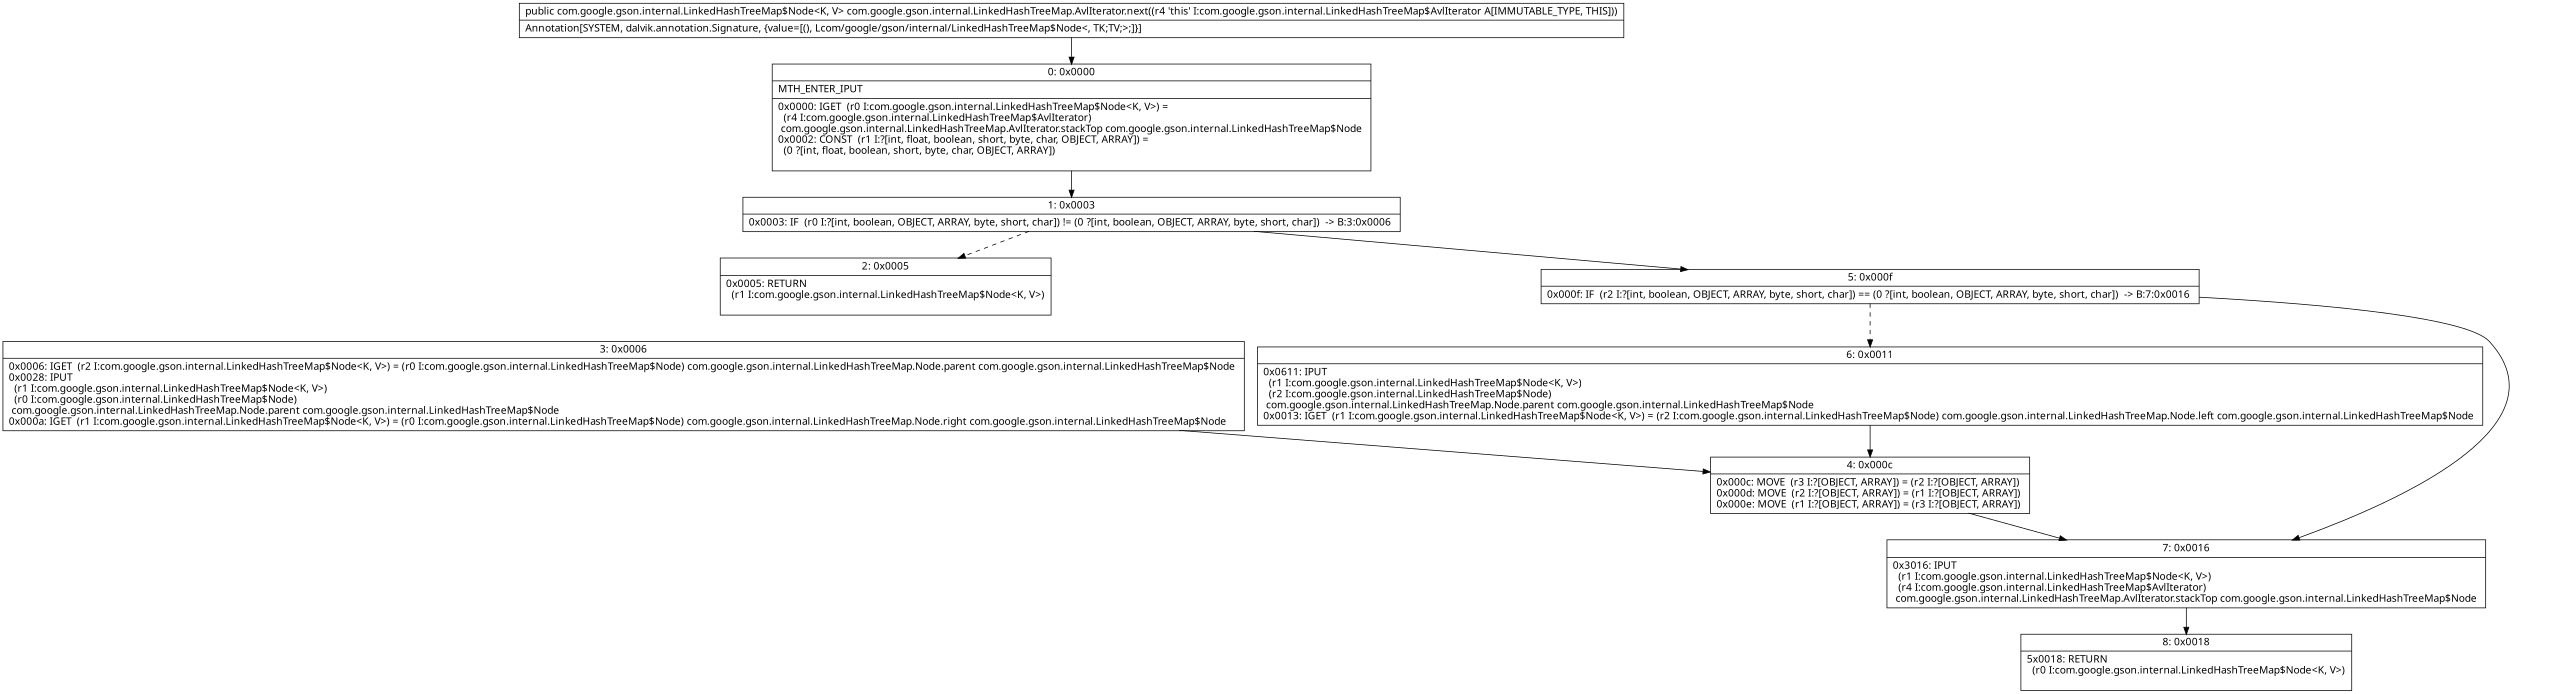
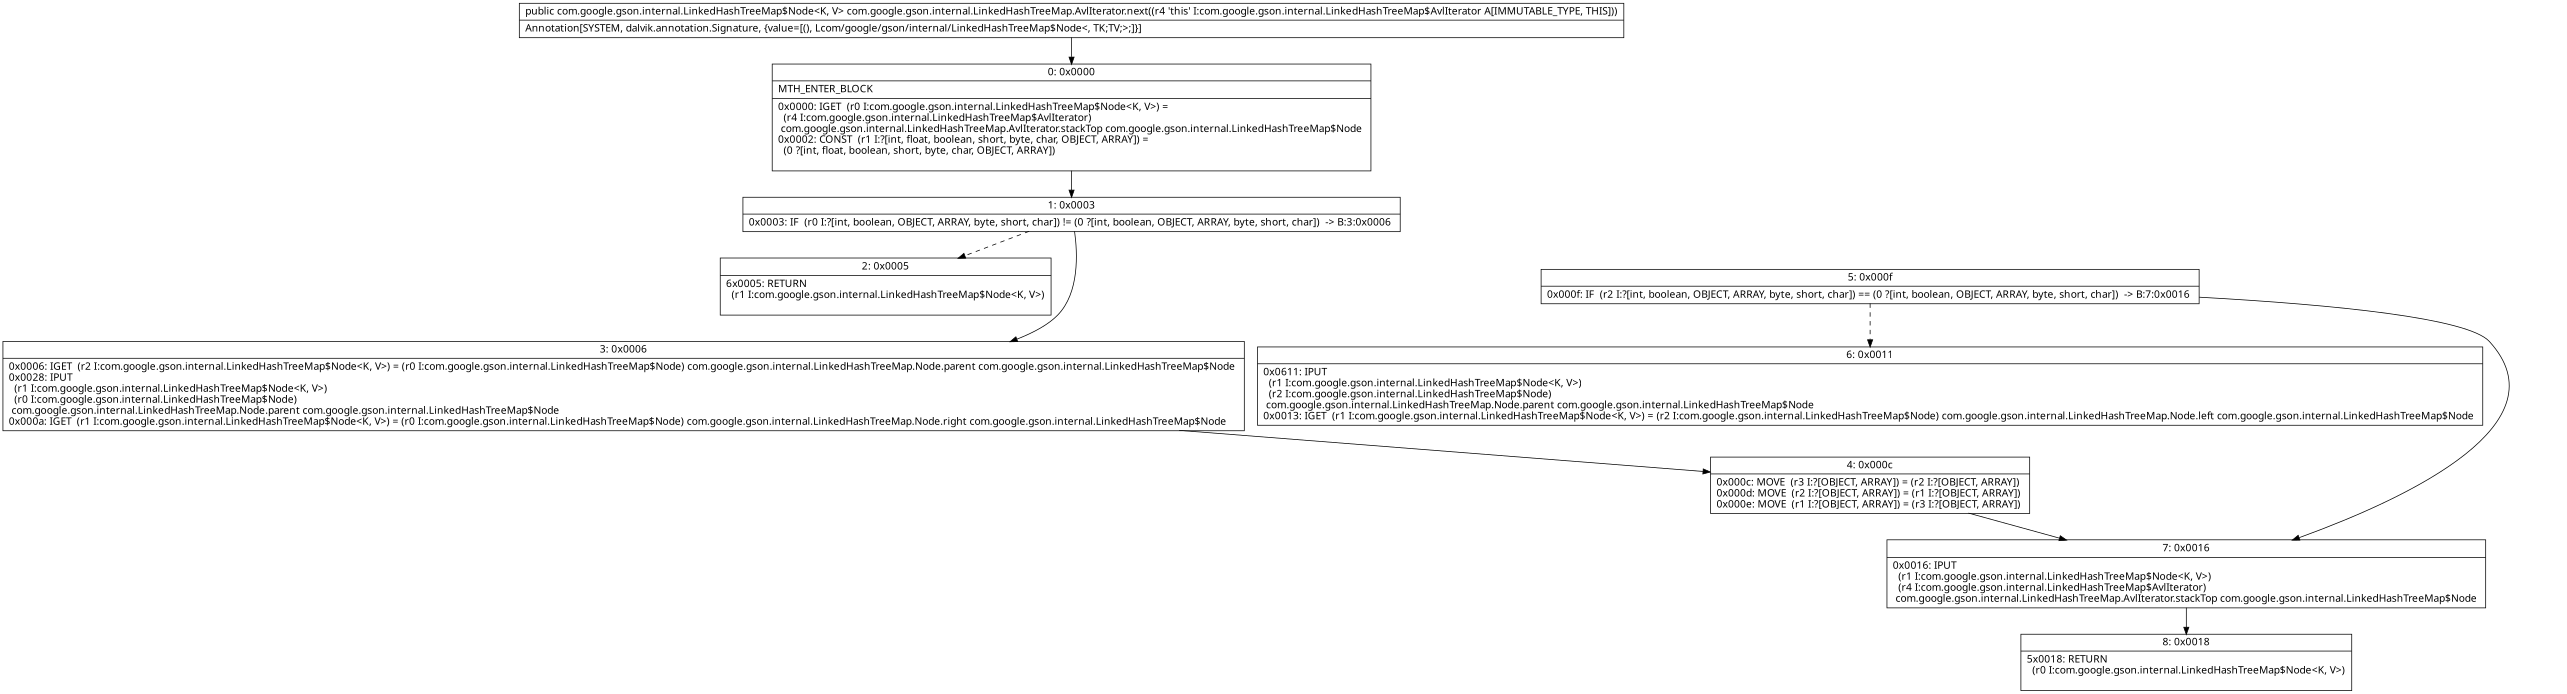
node "0: 0x0000": text "MTH_ENTER_IPUT" -> "MTH_ENTER_BLOCK"
edge "1: 0x0003" -> "5: 0x000f": now "1: 0x0003" -> "3: 0x0006"
node "2: 0x0005": text "0x0005: RETURN" -> "6x0005: RETURN"
edge "6: 0x0011" -> "4: 0x000c": removed
node "7: 0x0016": text "0x3016: IPUT" -> "0x0016: IPUT"
